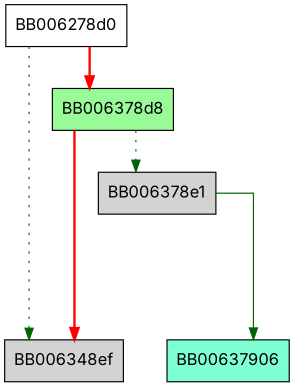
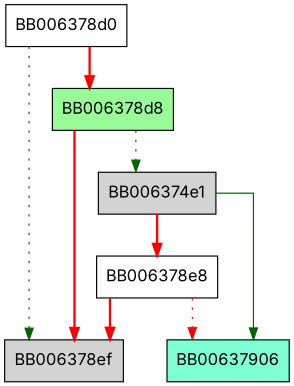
node "BB006278d0": label "BB006278d0" -> "BB006378d0"
node "BB006378e1": label "BB006378e1" -> "BB006374e1"
node "BB006378e8": added
node "BB006348ef": label "BB006348ef" -> "BB006378ef"
